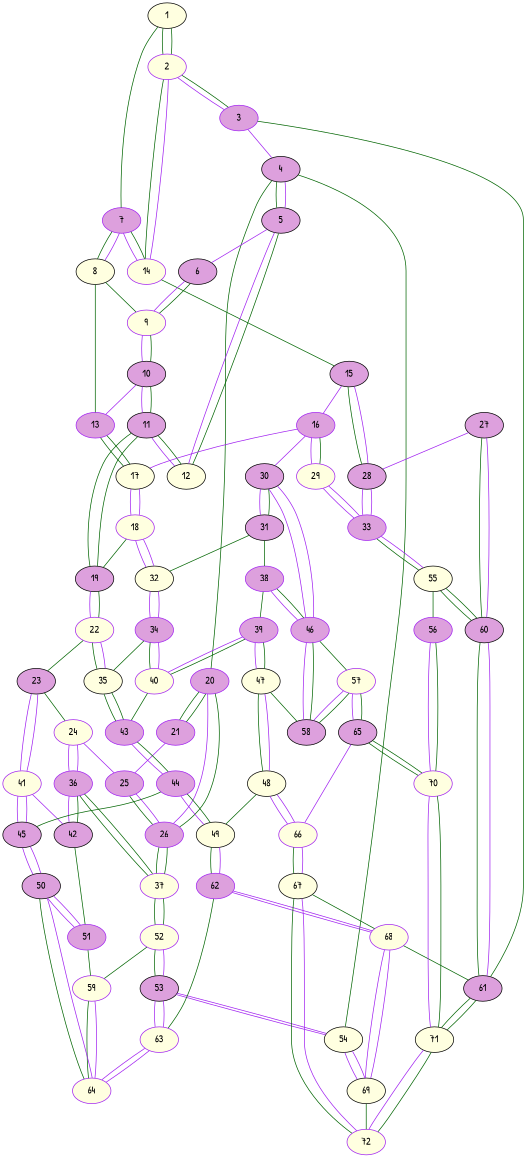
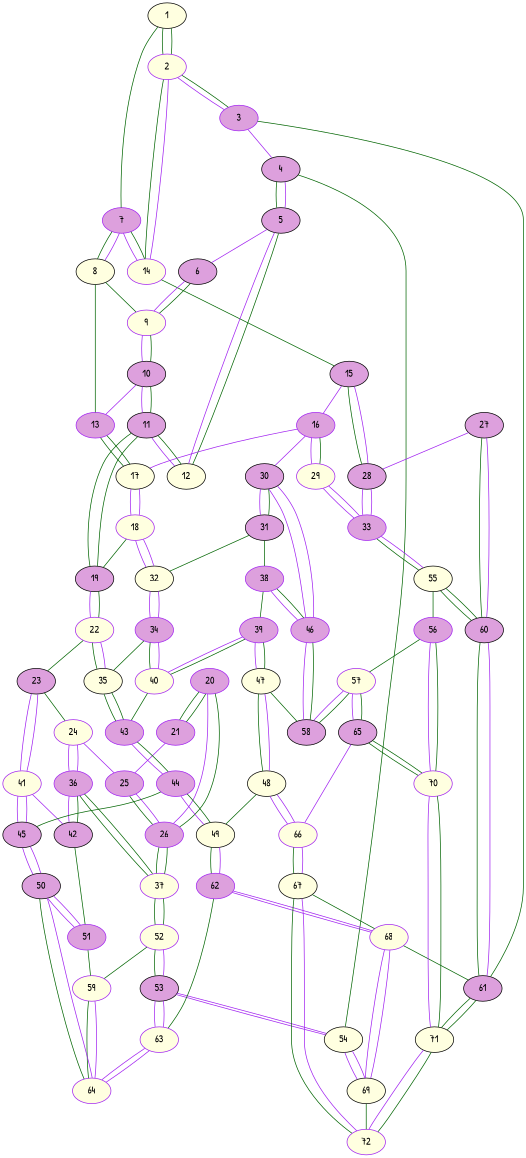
edge "4" -- "20": removed
edge "46" -- "57": now "56" -- "57"
